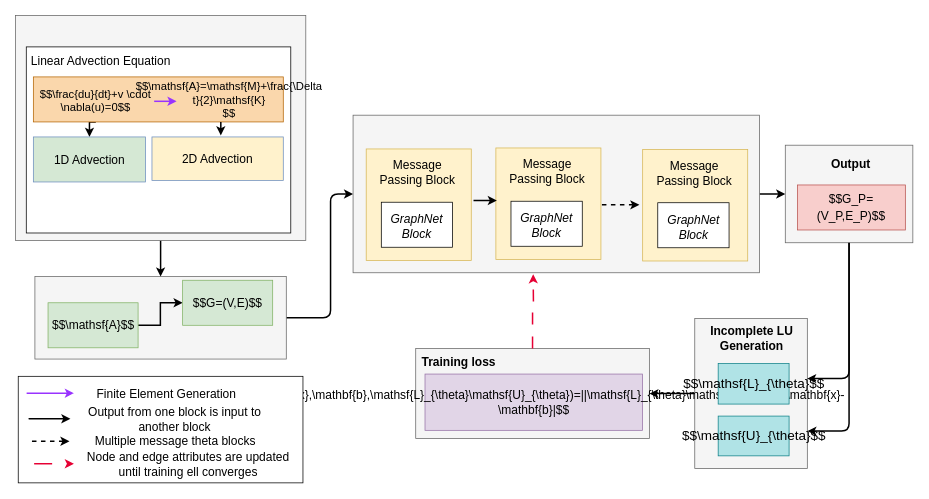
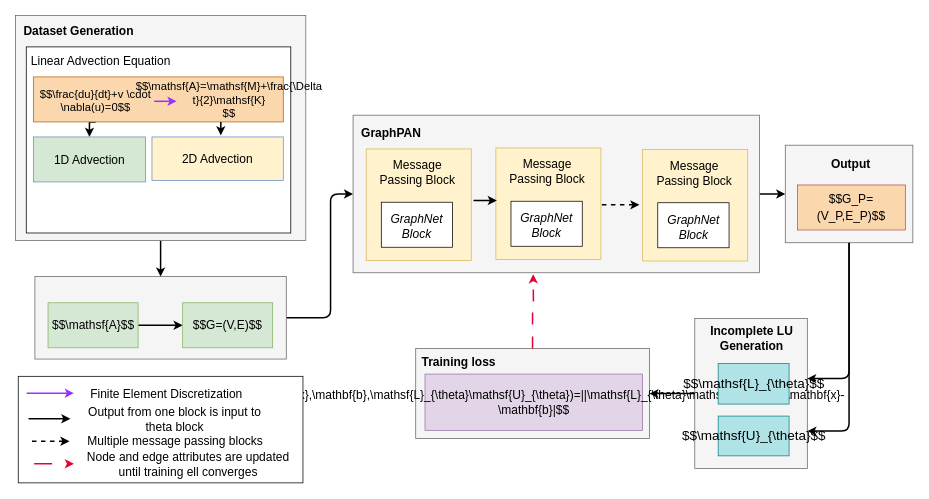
node "Dataset Generation": added
node "GraphPAN": added
node "$$G_P=(V_P,E_P)$$": fillcolor #f8cecc -> #fad7ac
node "$$G=(V,E)$$": moved (228, 303) -> (228, 325)
node "Finite Element Generation": label "Finite Element Generation" -> "Finite Element Discretization"
node "Output from one block is input to another block": label "Output from one block is input to another block" -> "Output from one block is input to theta block"
node "Multiple message theta blocks": label "Multiple message theta blocks" -> "Multiple message passing blocks"
